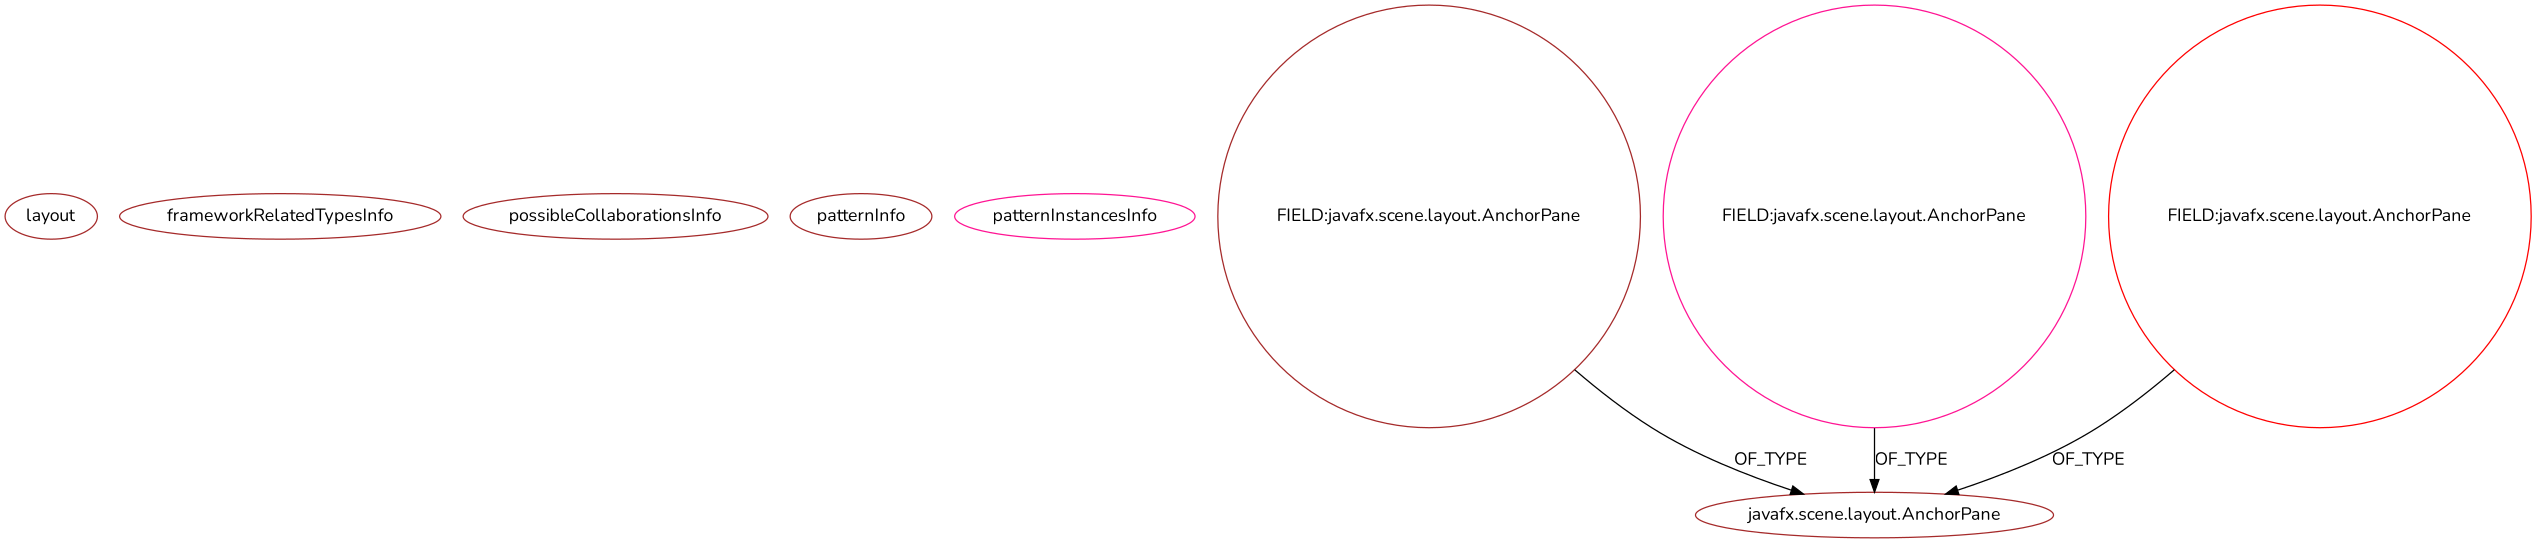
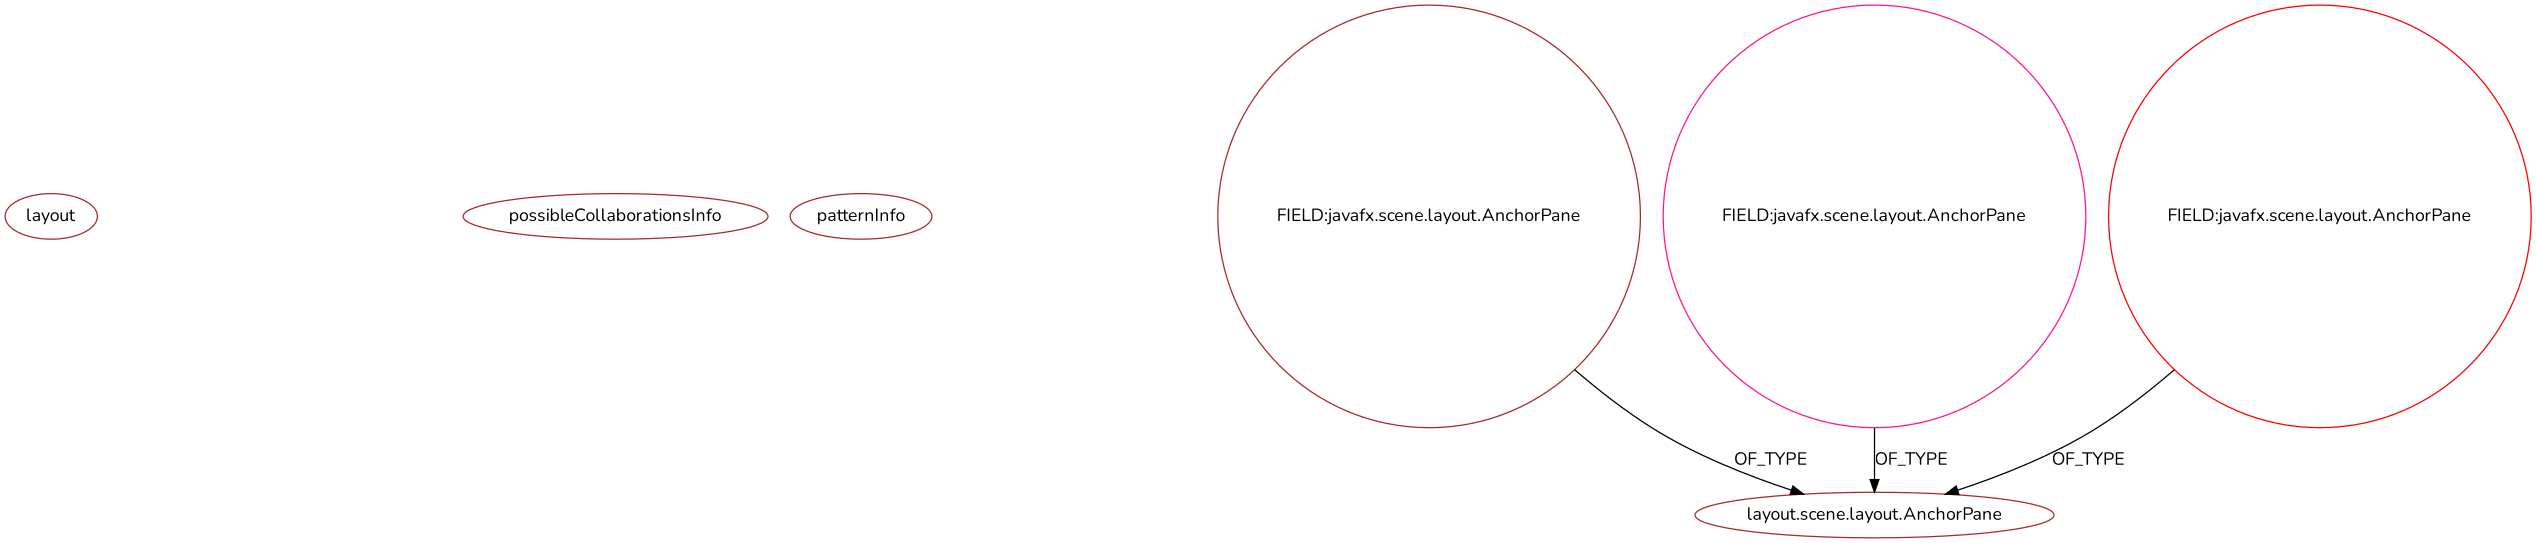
node "frameworkRelatedTypesInfo": removed
node "patternInstancesInfo": removed
node "javafx.scene.layout.AnchorPane": label "javafx.scene.layout.AnchorPane" -> "layout.scene.layout.AnchorPane"
